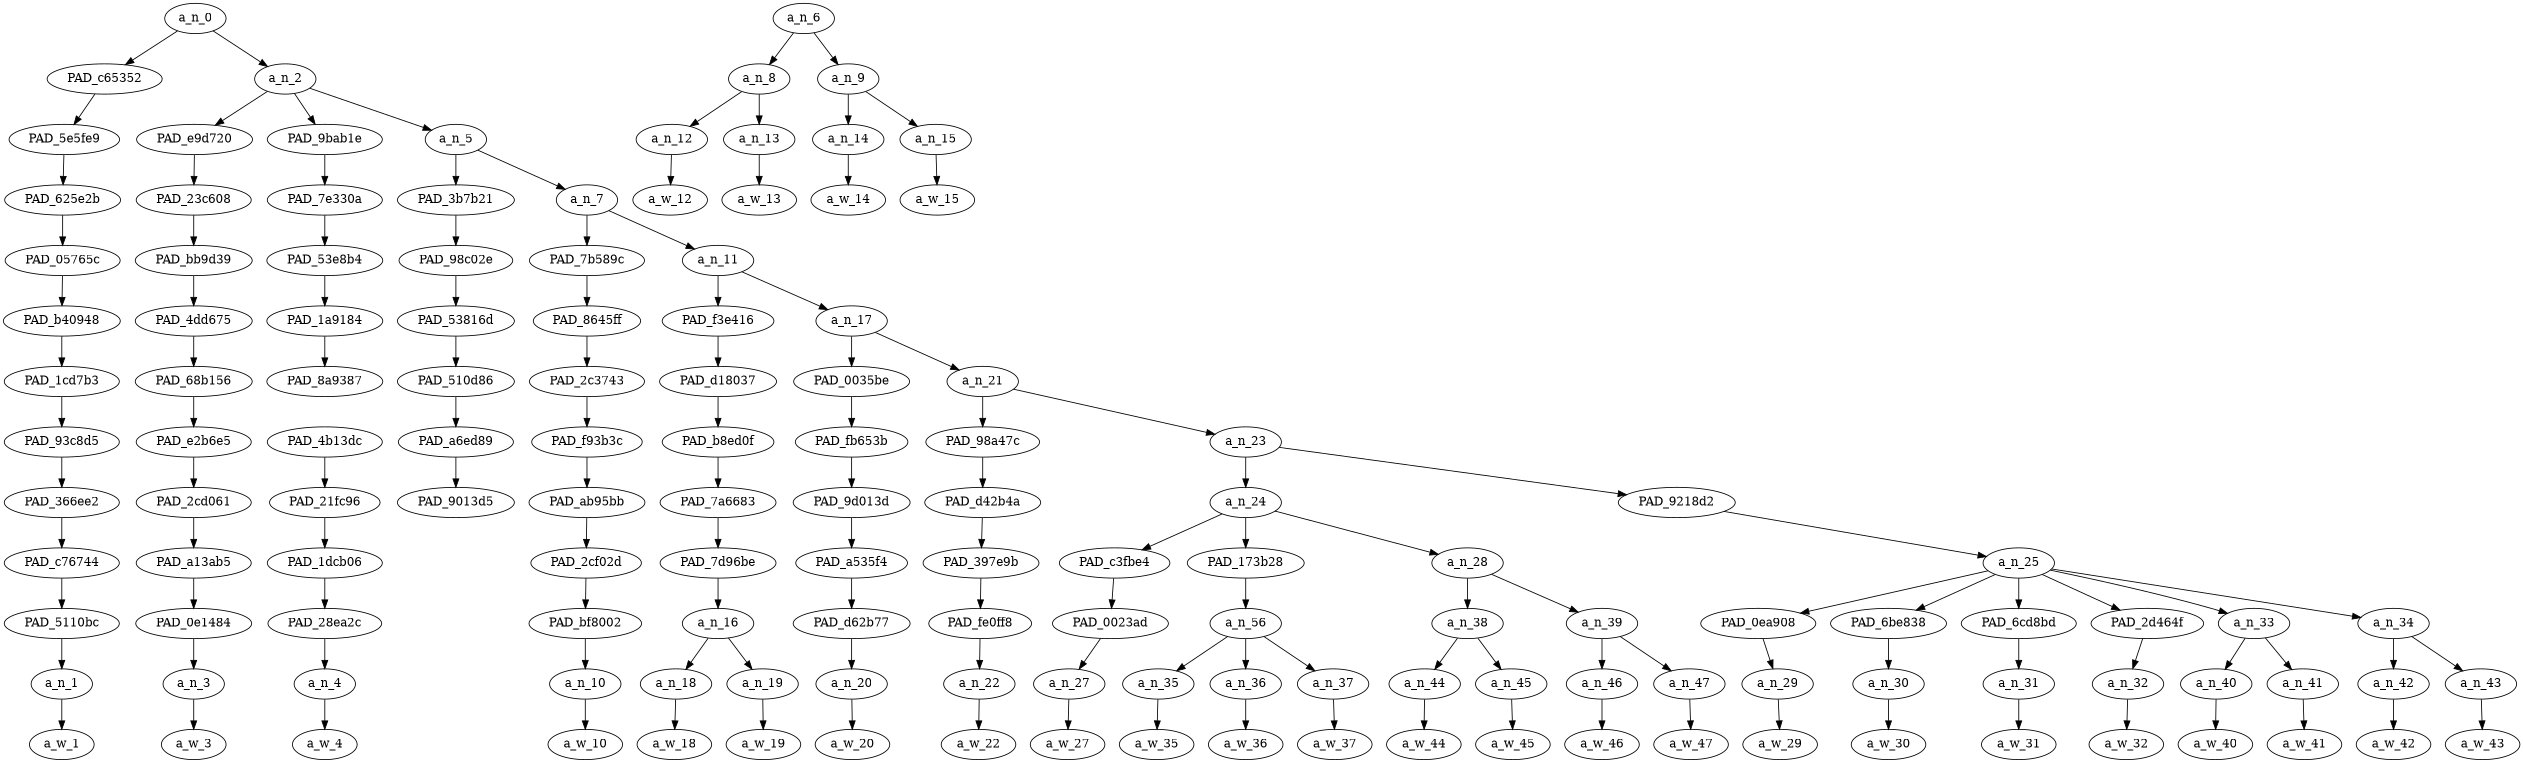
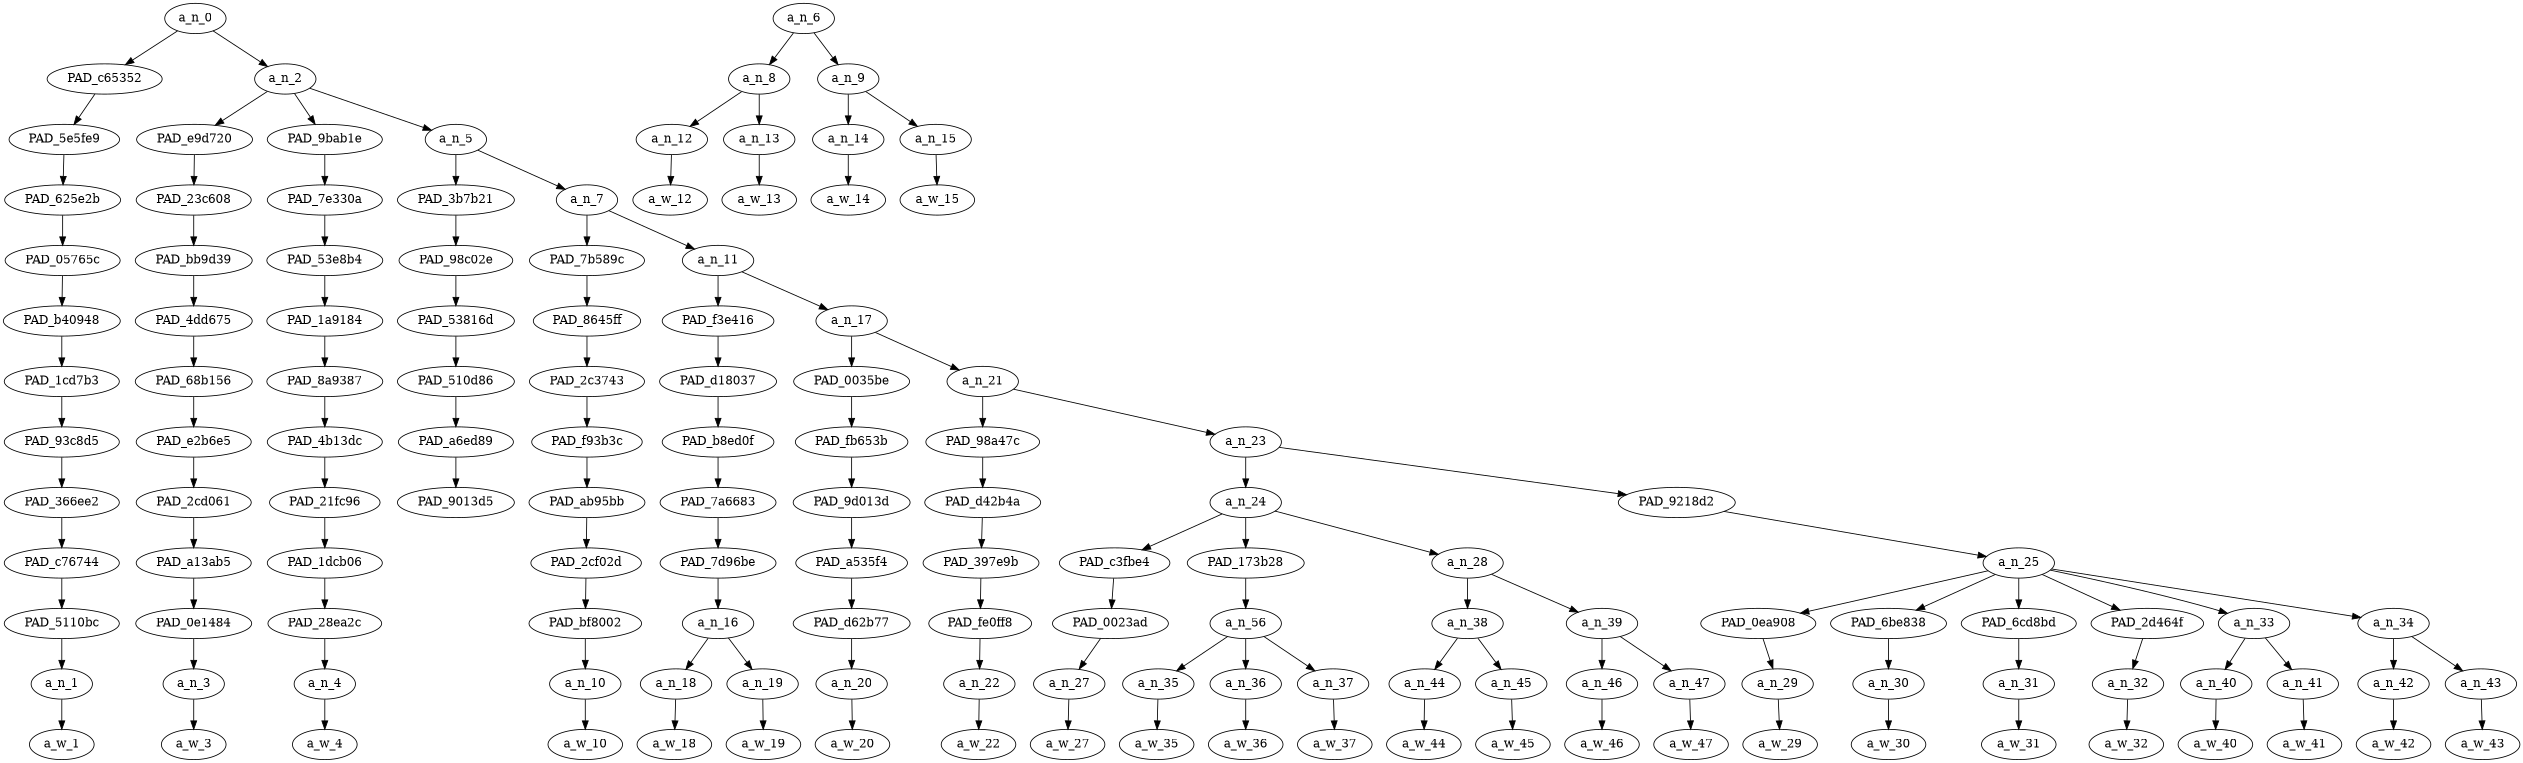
edge "PAD_8a9387" -> "PAD_4b13dc": added
